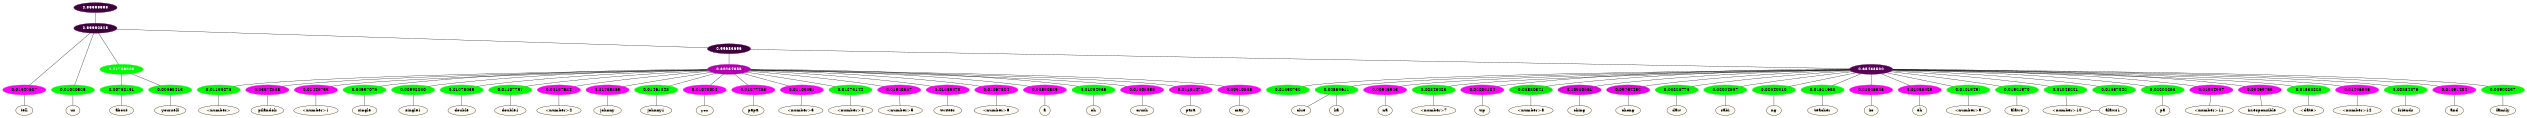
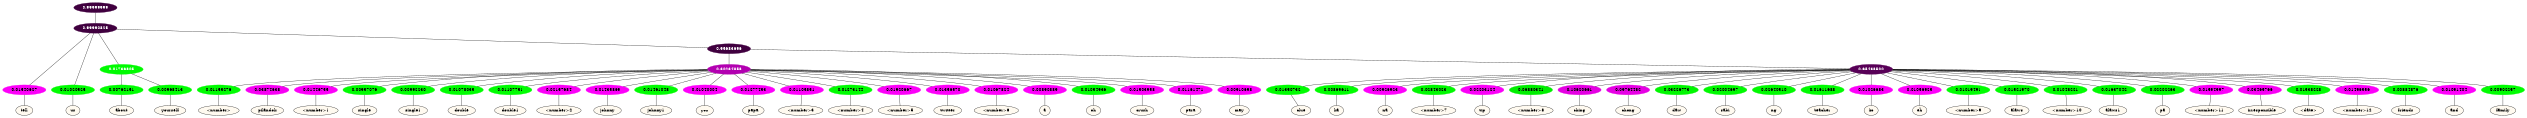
edge "0.00869611" -- "clue": now "0.01350732" -- "clue"
edge "<number>10" -- "alaws1": now "0.01637042" -- "alaws1"
